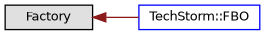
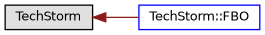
node "Factory": label "Factory" -> "TechStorm"
